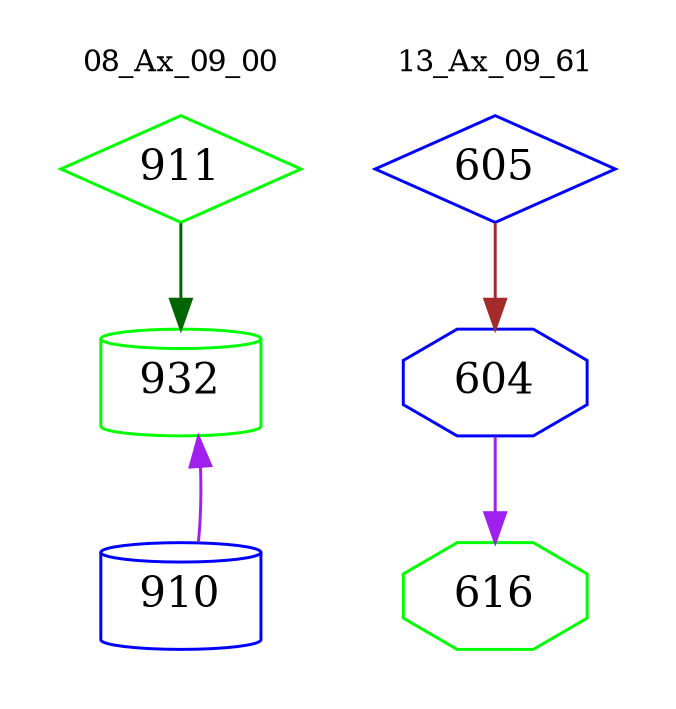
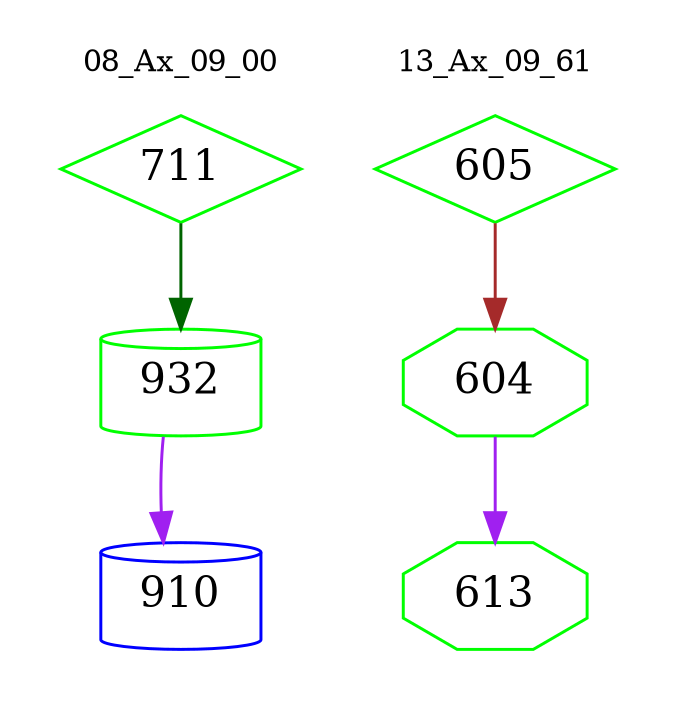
node "911": label "911" -> "711"
node "605": color blue -> green
node "604": color blue -> green
edge "910" -> "932": reversed
node "616": label "616" -> "613"
